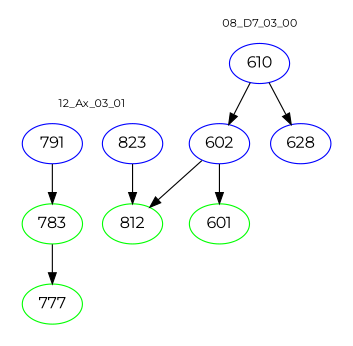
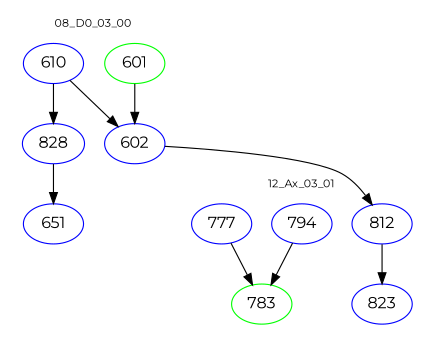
cluster "08_D7_03_00": label "08_D7_03_00" -> "08_D0_03_00"
node "791": label "791" -> "794"
node "628": label "628" -> "828"
edge "823" -> "812": reversed
edge "602" -> "601": reversed
node "651": added
node "812": color green -> blue
edge "783" -> "777": reversed
node "777": color green -> blue
